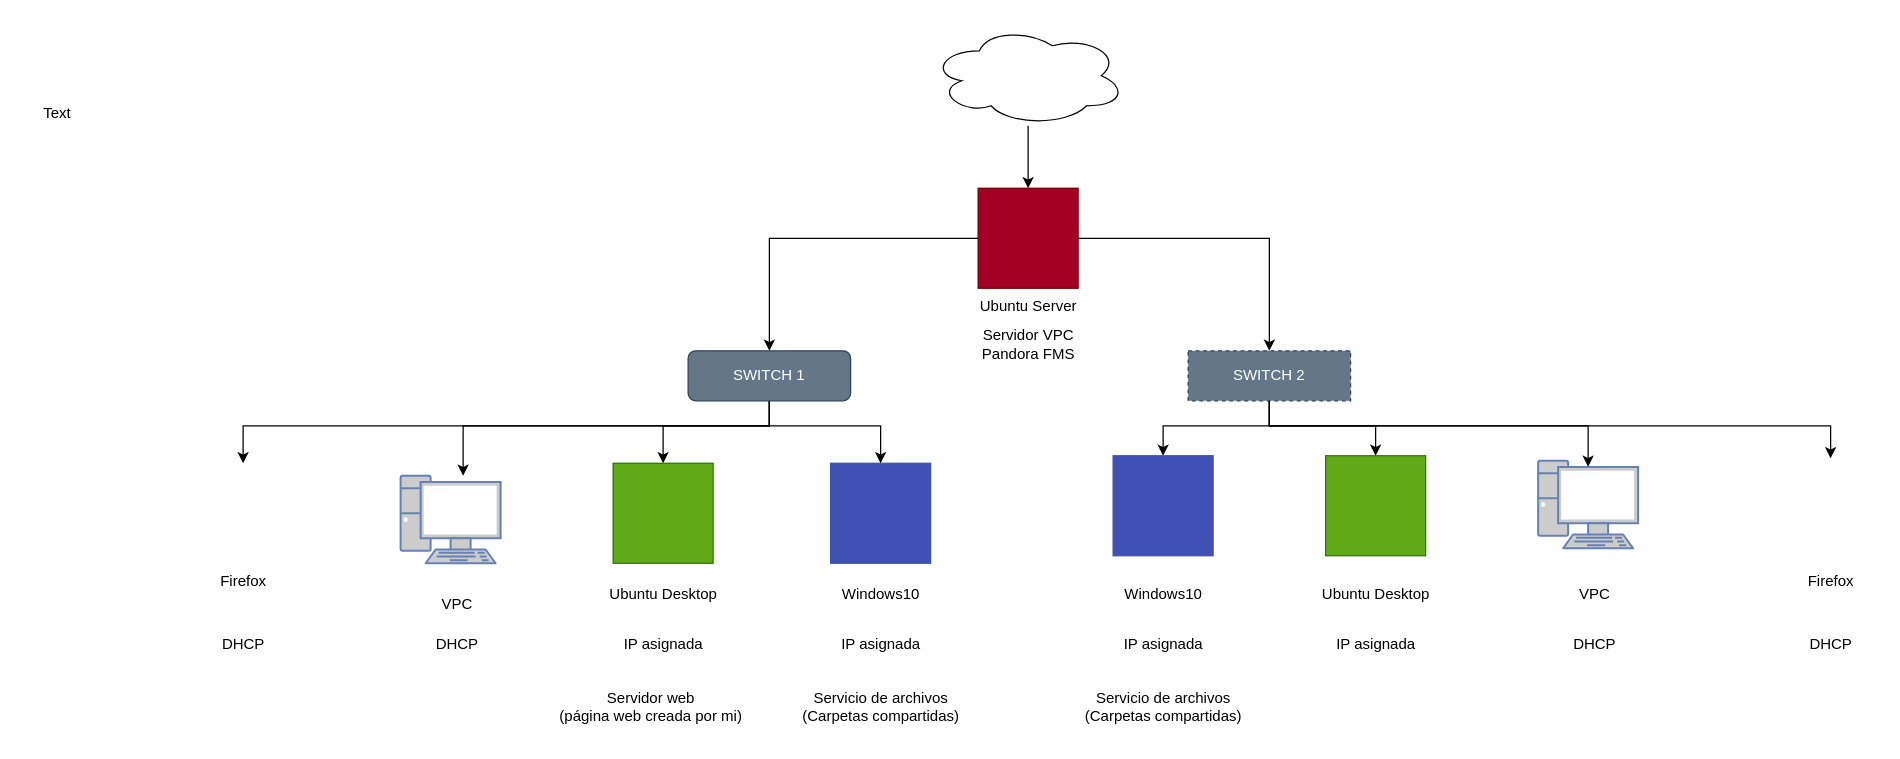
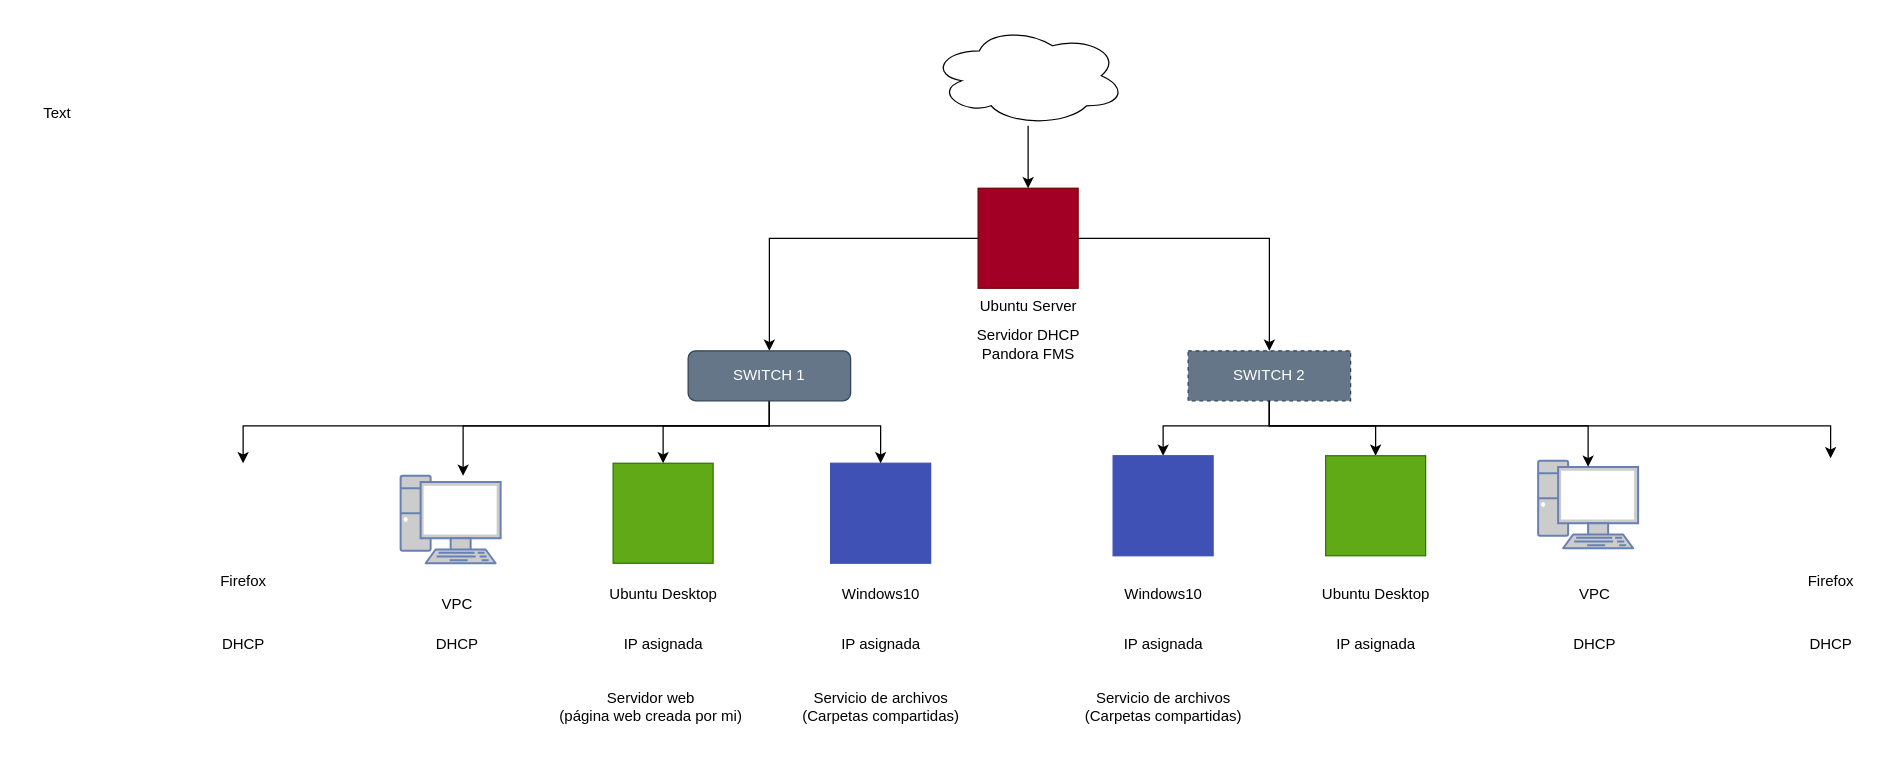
node "Servidor VPC Pandora FMS": label "Servidor VPC Pandora FMS" -> "Servidor DHCP Pandora FMS"
